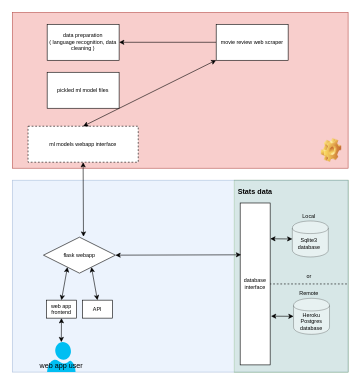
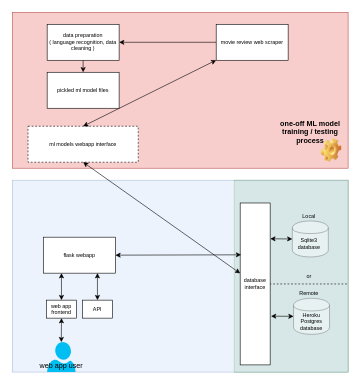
edge "data preparation ( language recognition, data cleaning )" -> "pickled ml model files": added
node "one-off ML model training / testing process": added
node "Stats data": removed
edge "ml models webapp interface" -- "flask webapp": now "ml models webapp interface" -- "database interface"
node "flask webapp": shape diamond -> rectangle
